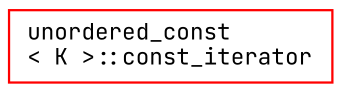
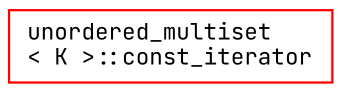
node "unordered_const < K >::const_iterator": label "unordered_const < K >::const_iterator" -> "unordered_multiset < K >::const_iterator"
